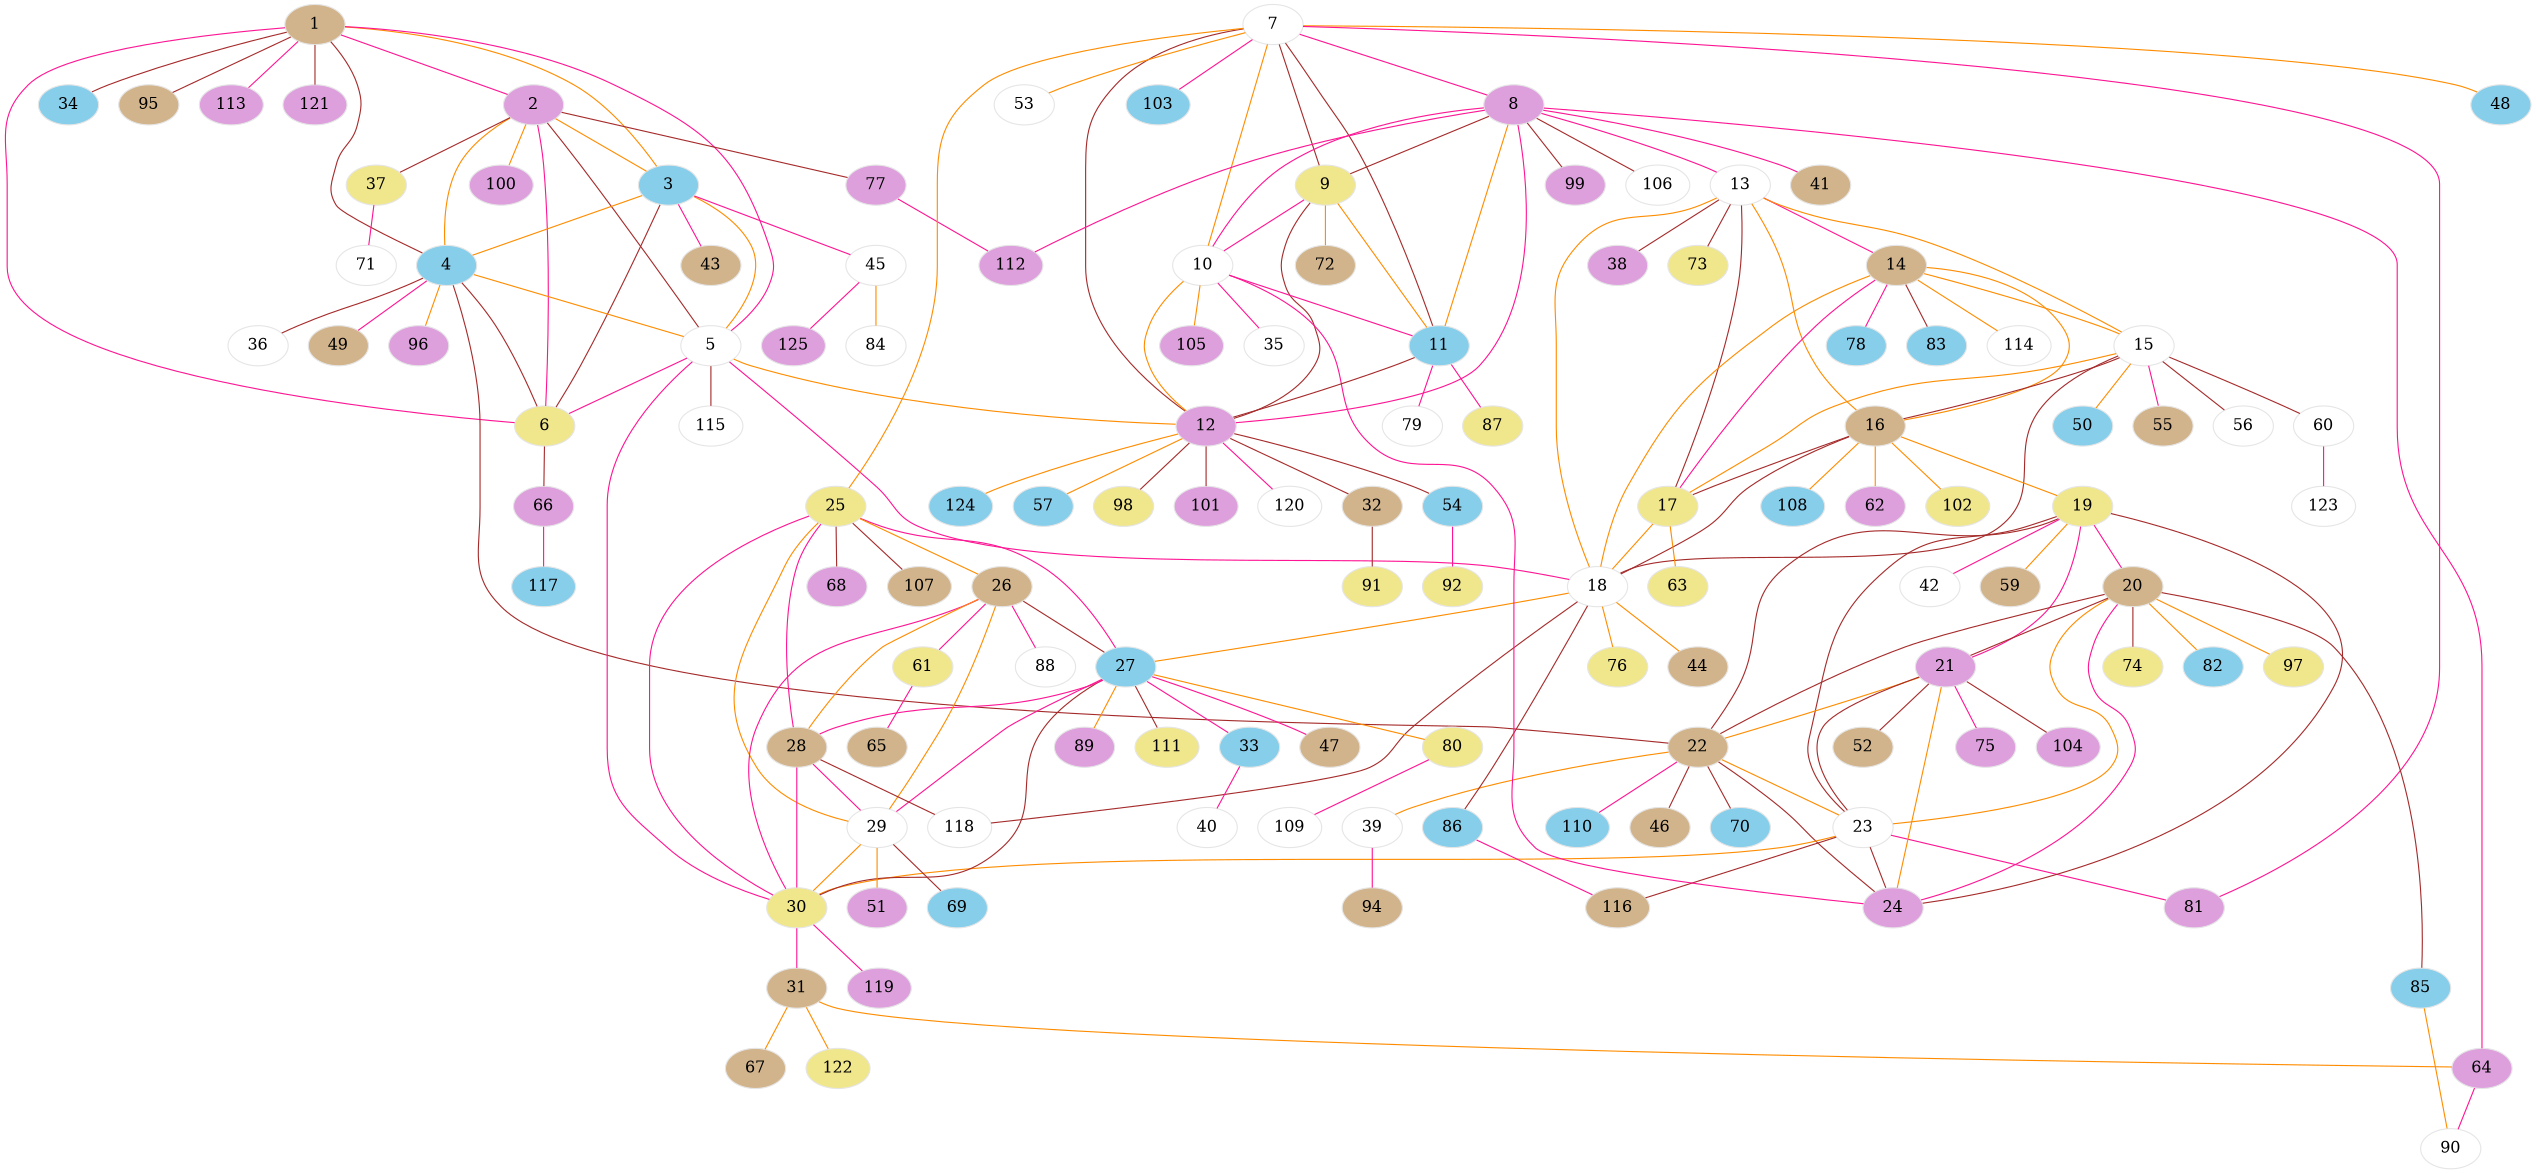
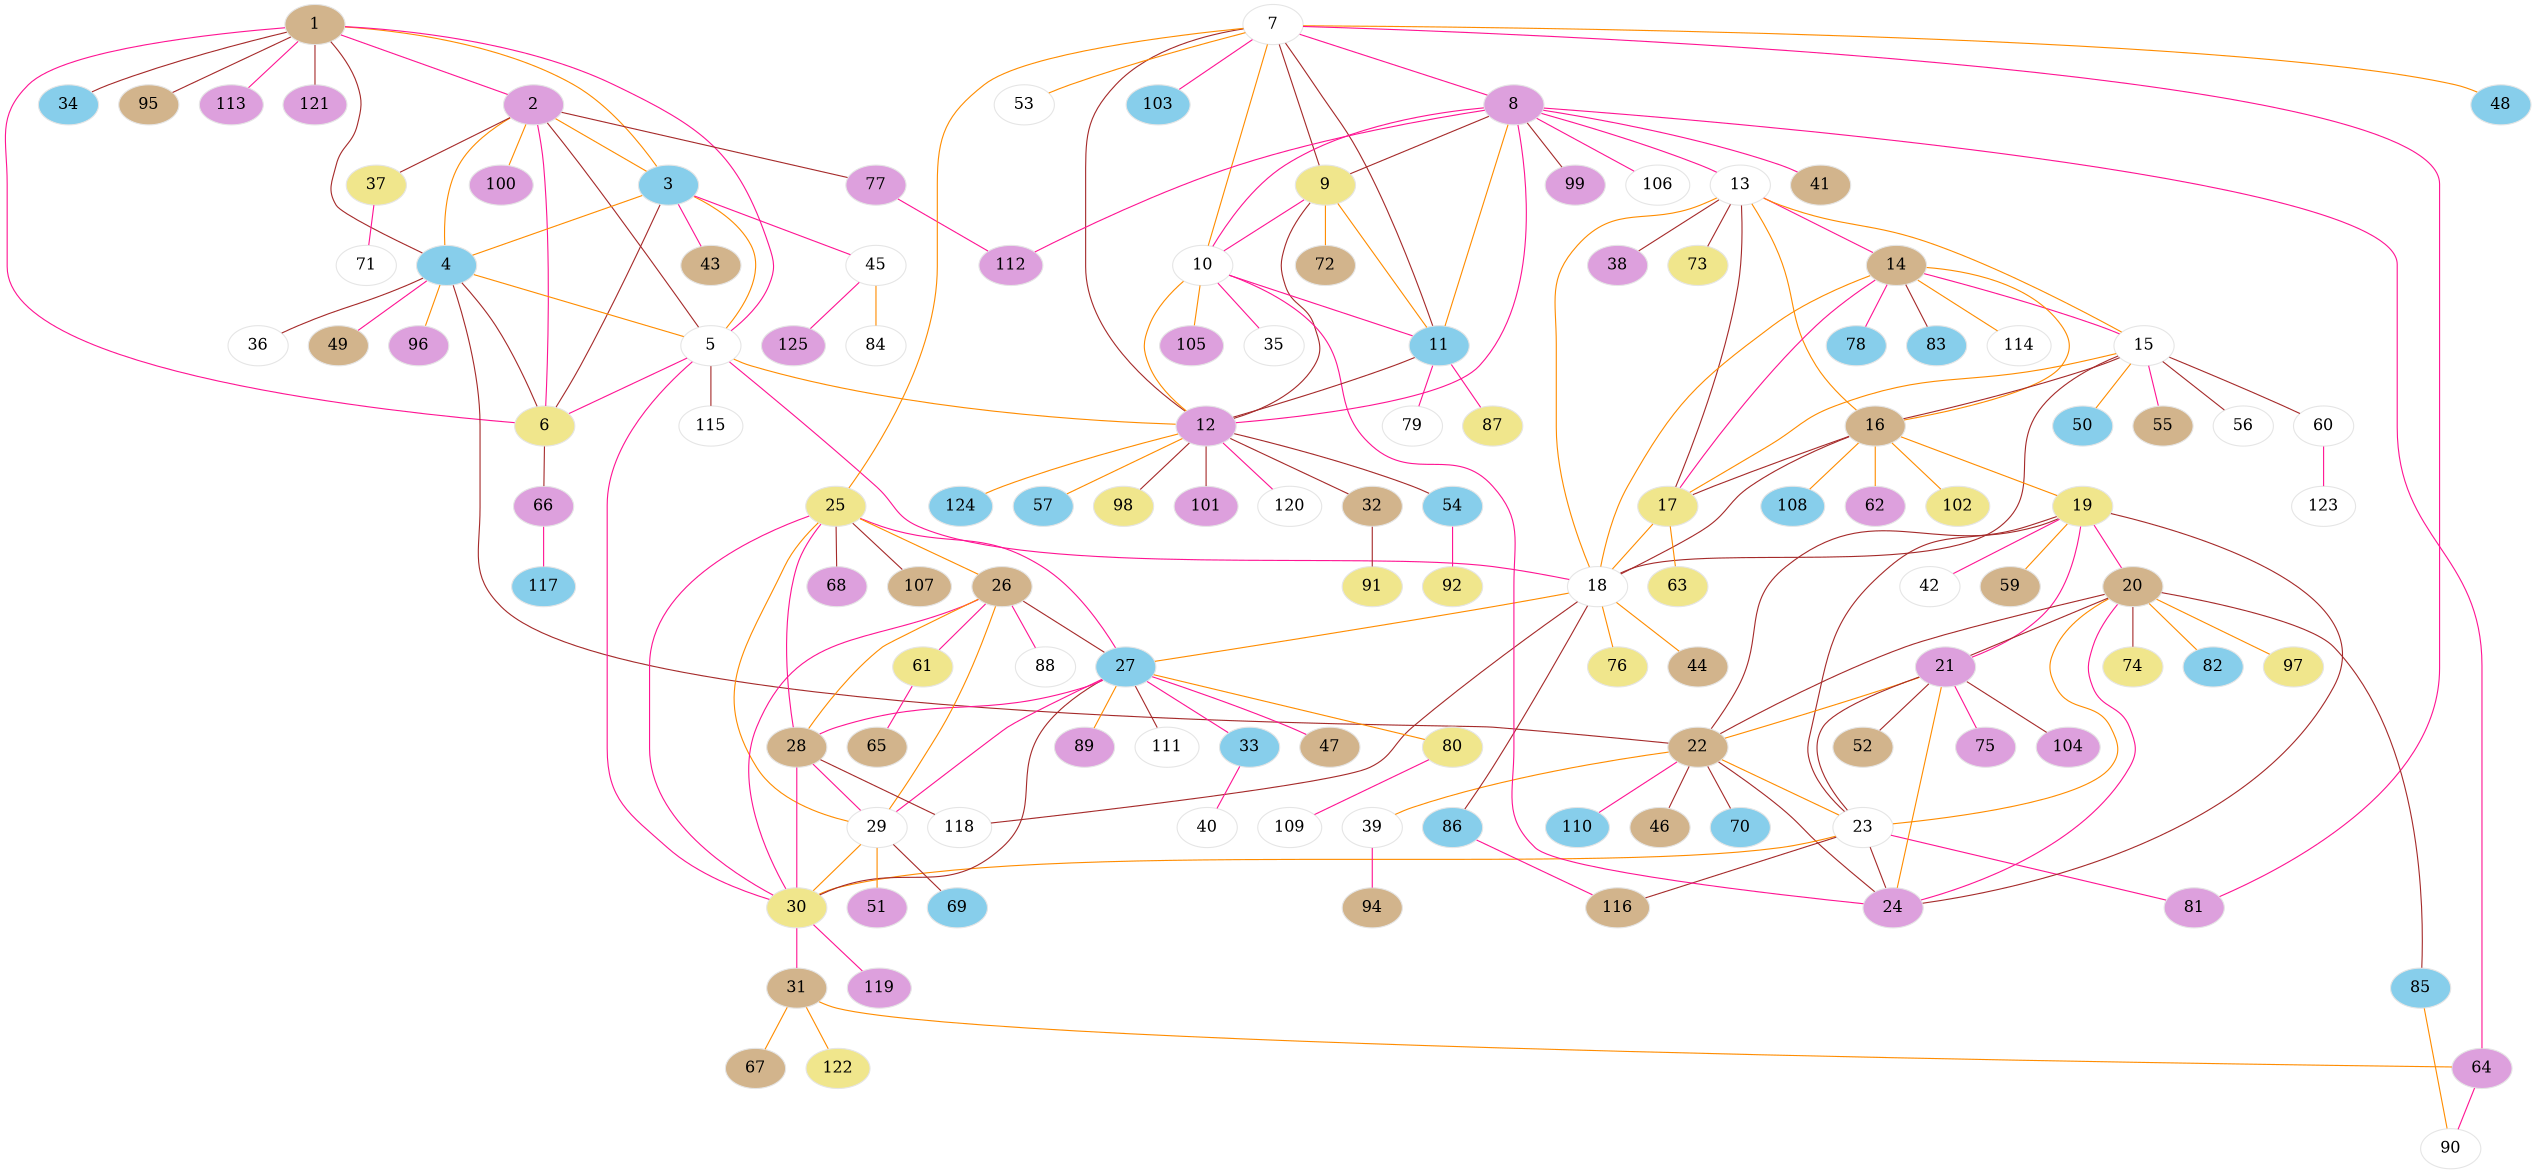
edge "8" -- "106": color brown -> deeppink
edge "14" -- "15": color darkorange -> deeppink
node "111": fillcolor khaki -> white
